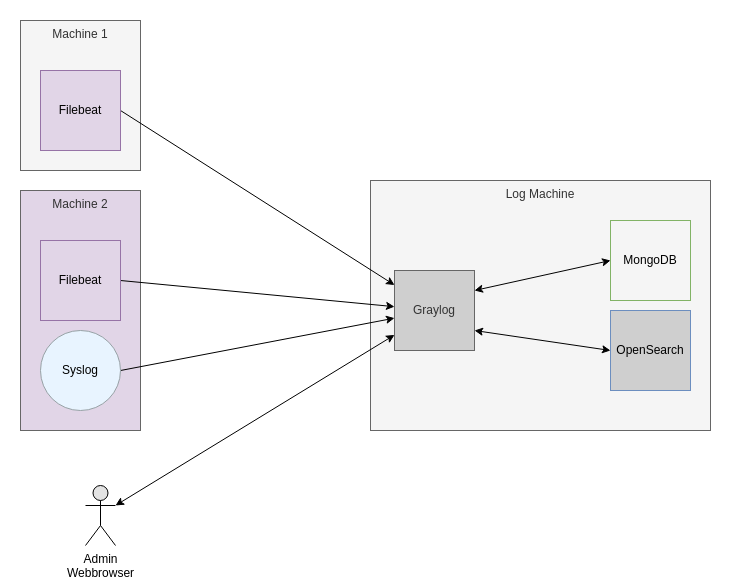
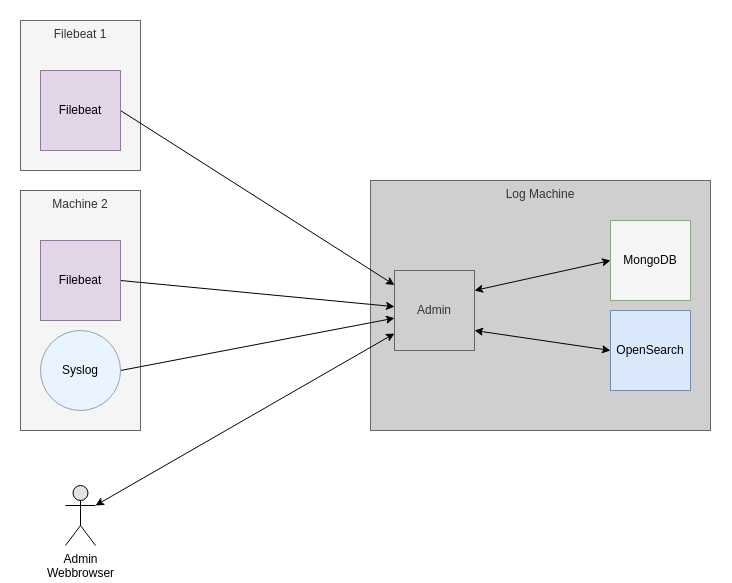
node "Machine 1": label "Machine 1" -> "Filebeat 1"
node "Machine 2": fillcolor #e1d5e7 -> #f5f5f5
node "Log Machine": fillcolor #f5f5f5 -> #cfcfcf
node "Graylog": label "Graylog" -> "Admin"
node "OpenSearch": fillcolor #cfcfcf -> #dae8fc
node "Admin Webbrowser": moved (101, 516) -> (81, 516)
